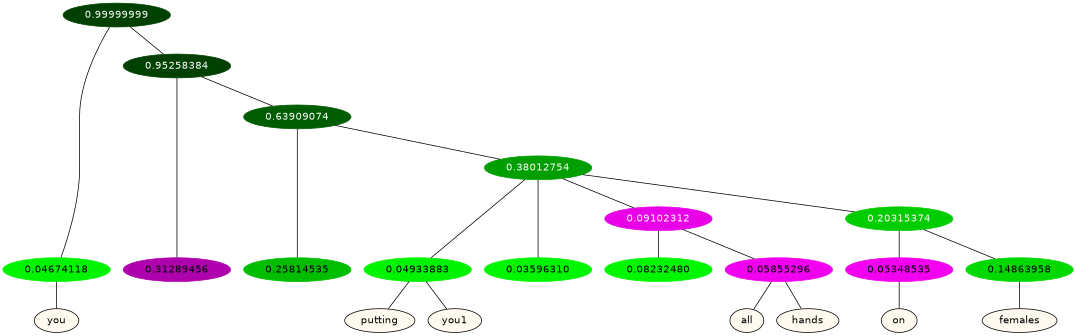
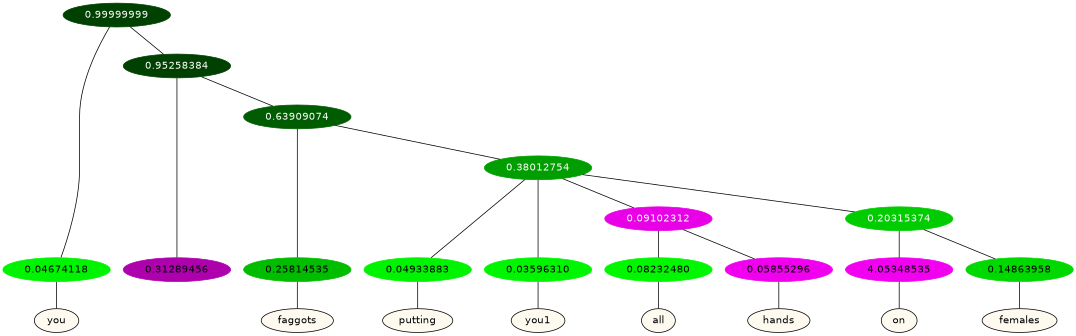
node "0.05348535": label "0.05348535" -> "4.05348535"
edge "0.04933883" -- "you1": now "0.03596310" -- "you1"
edge "0.05855296" -- "all": now "0.08232480" -- "all"
node "faggots": added
